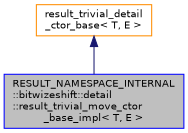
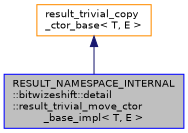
node "result_trivial_detail _ctor_base< T, E >": label "result_trivial_detail _ctor_base< T, E >" -> "result_trivial_copy _ctor_base< T, E >"
